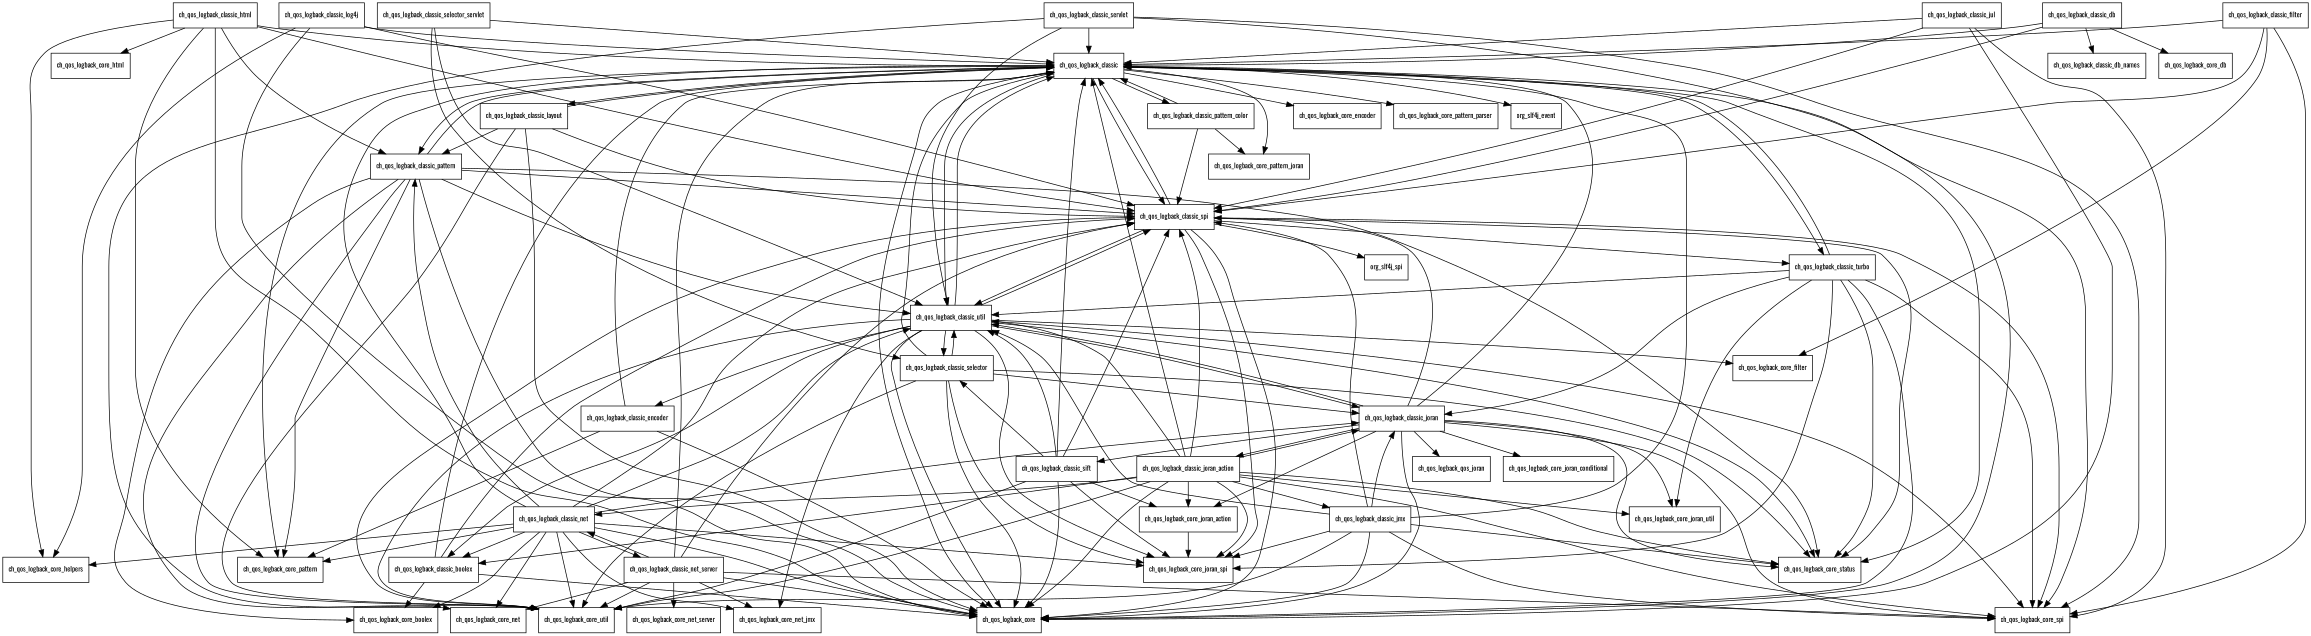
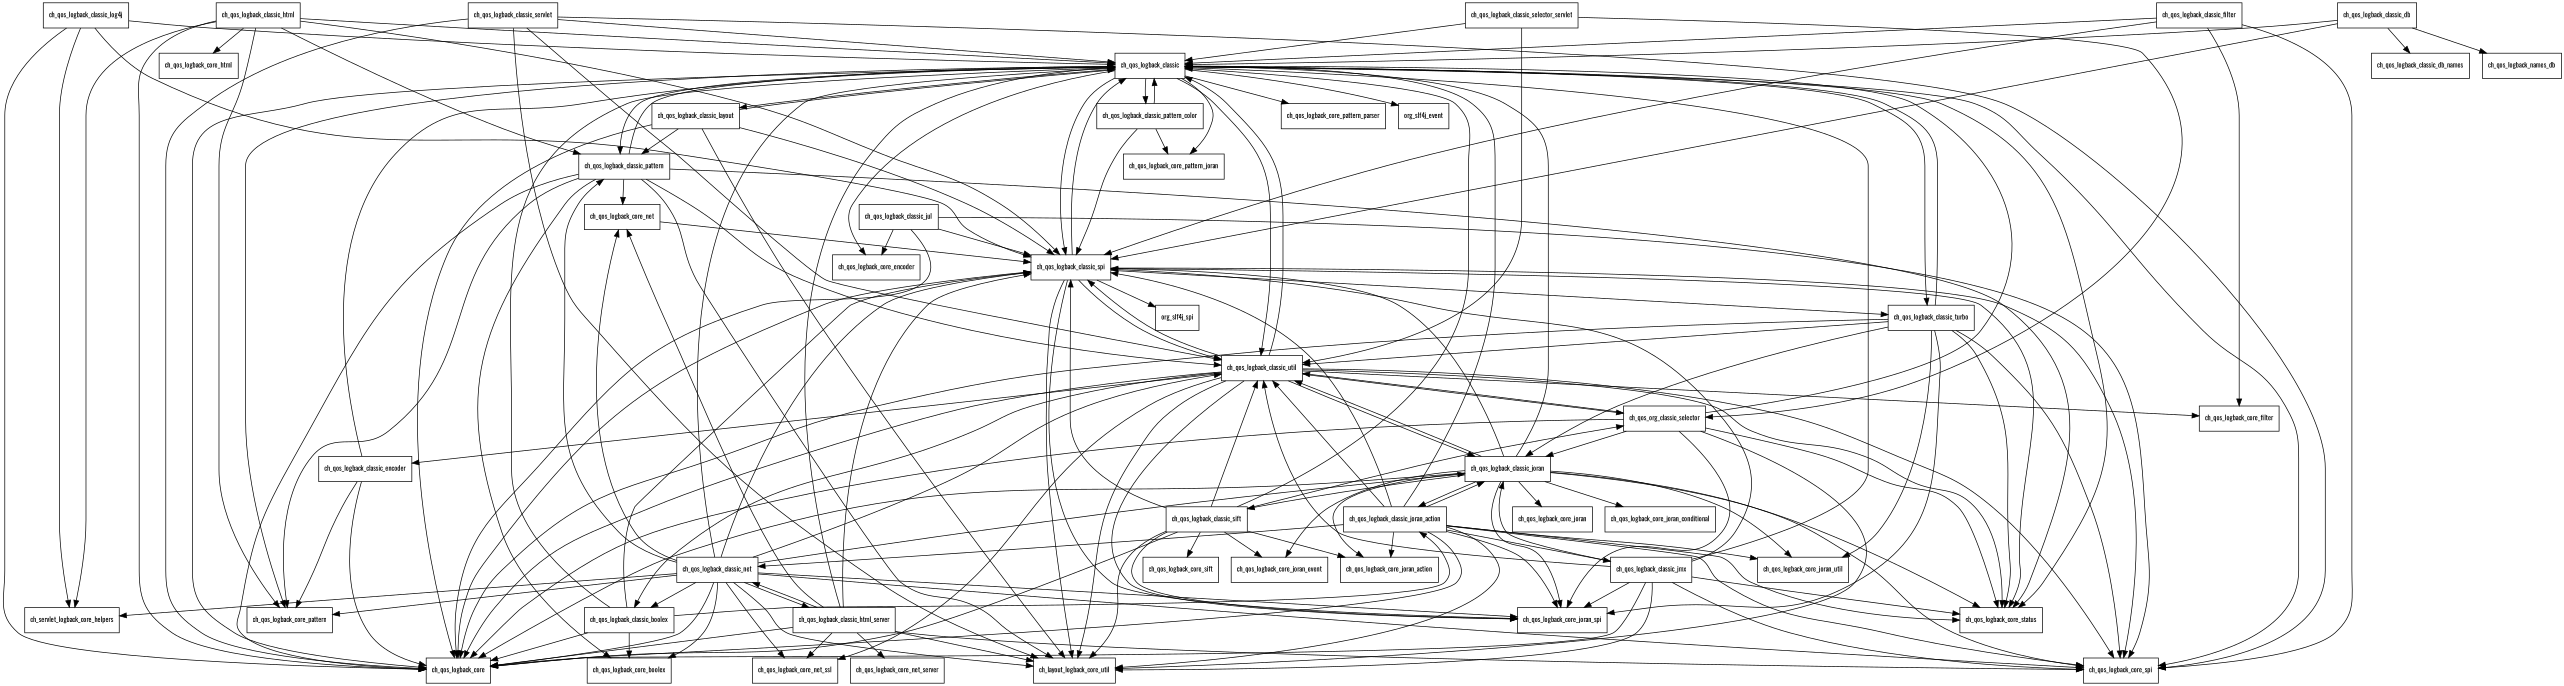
edge "ch_qos_logback_classic_jul" -> "ch_qos_logback_classic": now "ch_qos_logback_classic_jul" -> "ch_qos_logback_core_encoder"
node "ch_qos_logback_core_db": label "ch_qos_logback_core_db" -> "ch_qos_logback_names_db"
edge "ch_qos_logback_classic_pattern" -> "ch_qos_logback_classic_spi": now "ch_qos_logback_core_net" -> "ch_qos_logback_classic_spi"
node "ch_qos_logback_classic_selector": label "ch_qos_logback_classic_selector" -> "ch_qos_org_classic_selector"
node "ch_qos_logback_qos_joran": label "ch_qos_logback_qos_joran" -> "ch_qos_logback_core_joran"
edge "ch_qos_logback_classic_joran_action" -> "ch_qos_logback_classic_boolex": reversed
edge "ch_qos_logback_core_joran_action" -> "ch_qos_logback_core_joran_spi": now "ch_qos_logback_classic_joran" -> "ch_qos_logback_core_joran_spi"
node "ch_qos_logback_core_helpers": label "ch_qos_logback_core_helpers" -> "ch_servlet_logback_core_helpers"
node "ch_qos_logback_classic_net_server": label "ch_qos_logback_classic_net_server" -> "ch_qos_logback_classic_html_server"
node "ch_qos_logback_core_sift": added
node "ch_qos_logback_core_joran_event": added
node "ch_qos_logback_core_util": label "ch_qos_logback_core_util" -> "ch_layout_logback_core_util"
node "ch_qos_logback_core_net_jmx": label "ch_qos_logback_core_net_jmx" -> "ch_qos_logback_core_net_ssl"
edge "ch_qos_logback_classic_net" -> "ch_qos_logback_core_spi": added
